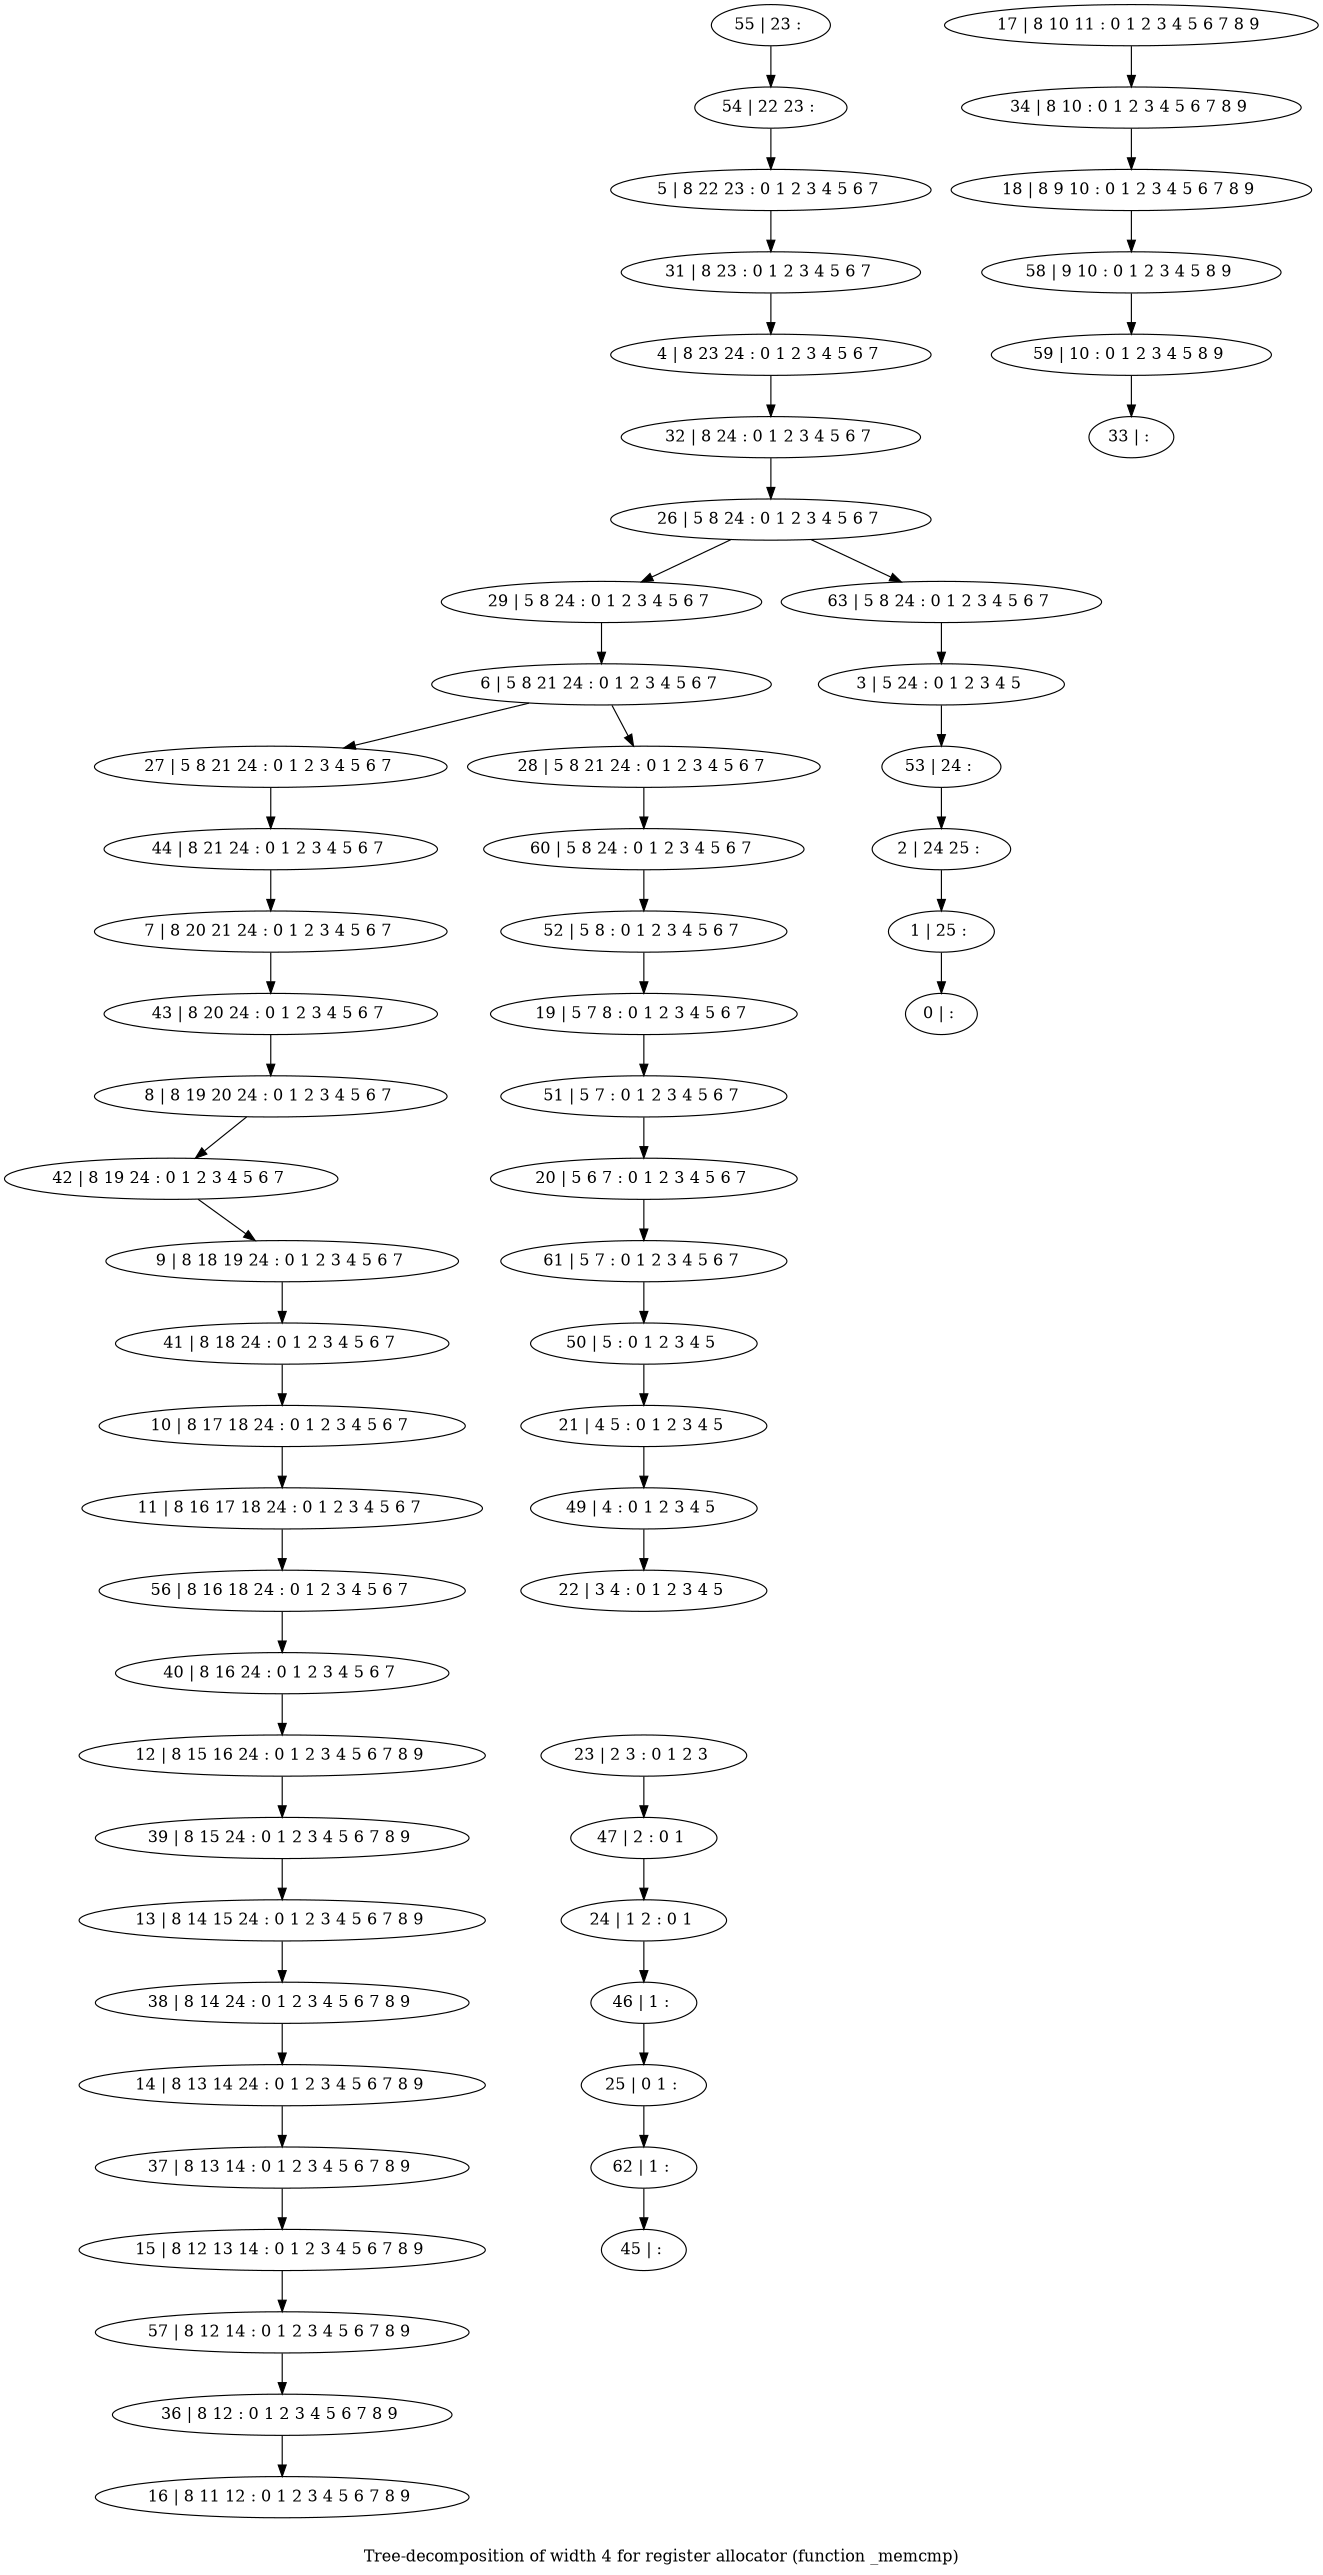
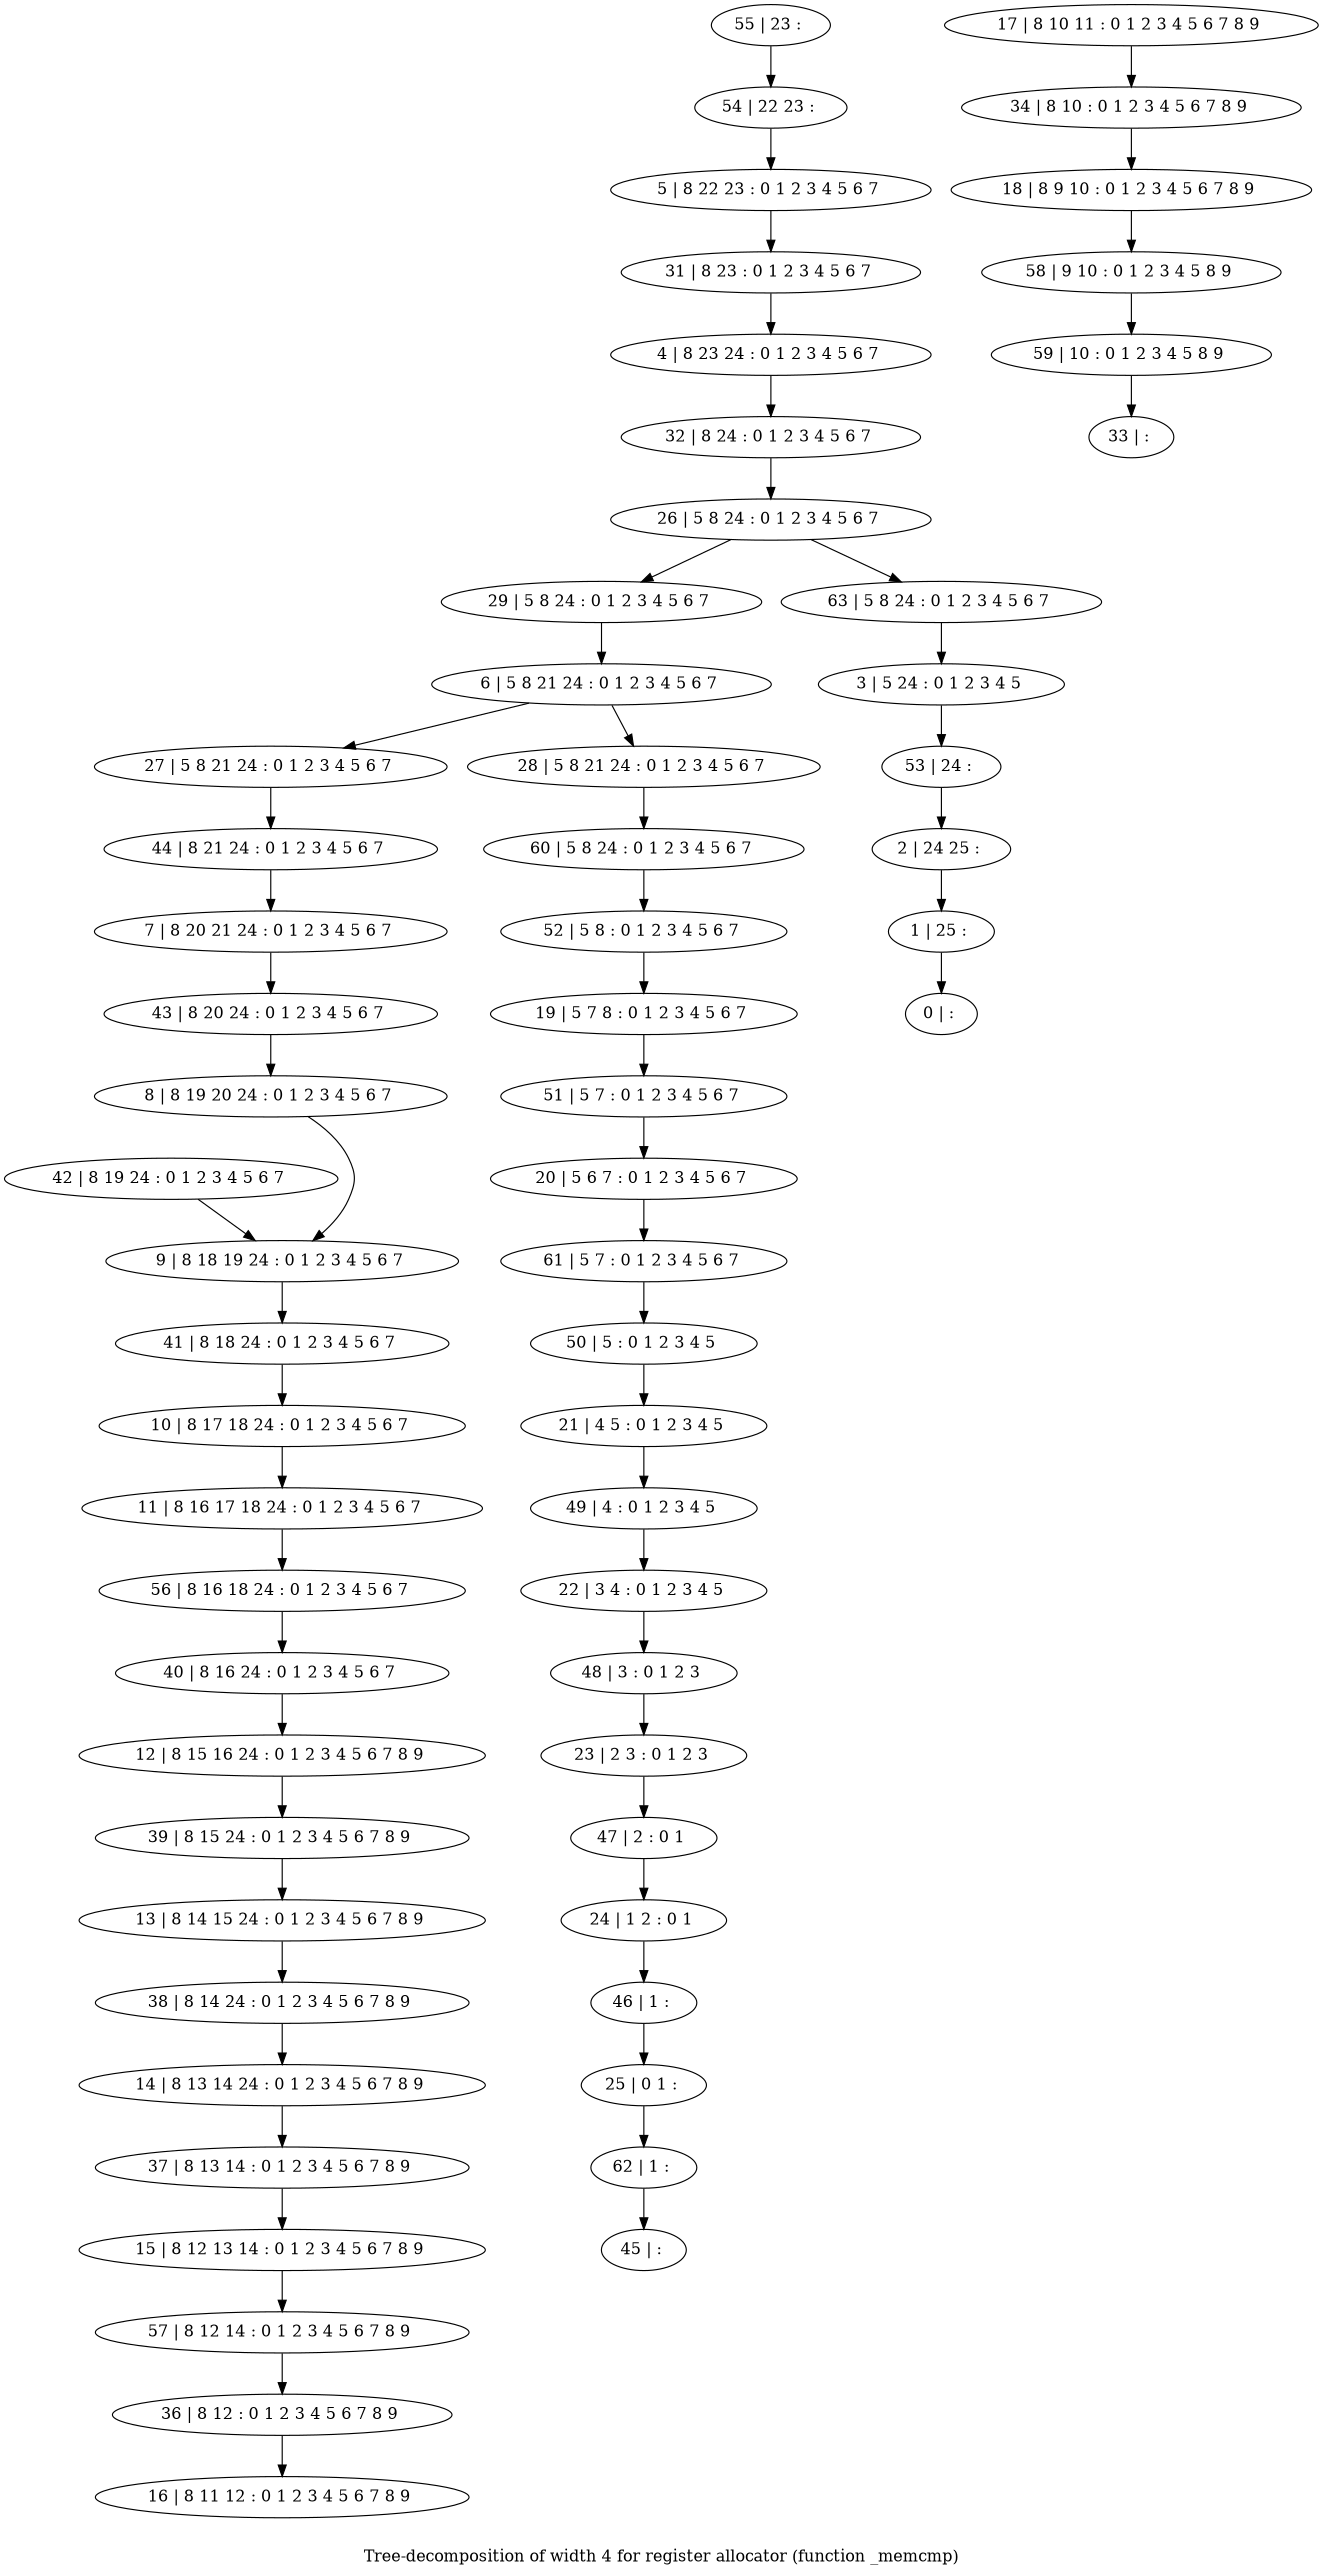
edge "8 | 8 19 20 24 : 0 1 2 3 4 5 6 7" -> "42 | 8 19 24 : 0 1 2 3 4 5 6 7": now "8 | 8 19 20 24 : 0 1 2 3 4 5 6 7" -> "9 | 8 18 19 24 : 0 1 2 3 4 5 6 7"
node "48 | 3 : 0 1 2 3": added
